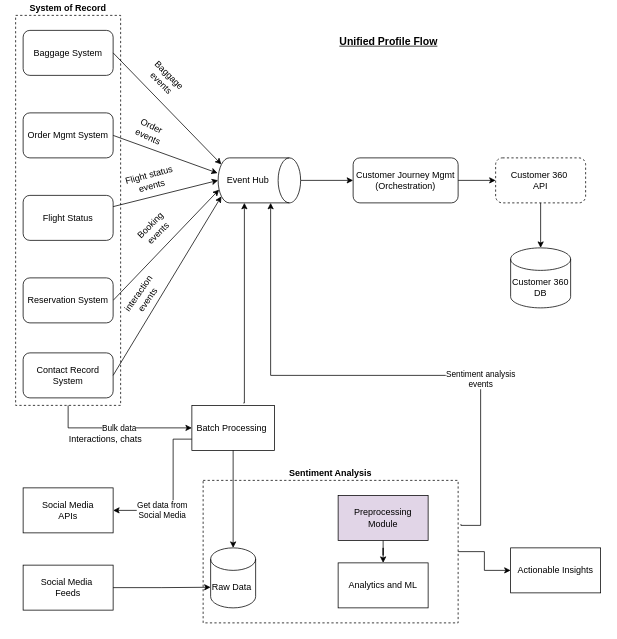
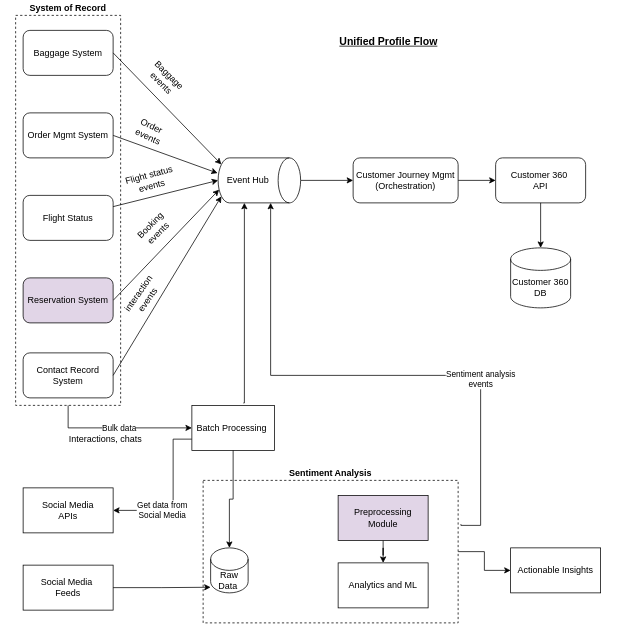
node "Customer 360 API": style dashed -> solid
node "Reservation System": fillcolor #ffffff -> #e1d5e7
node "Raw Data": size 45x60 -> 38x45
